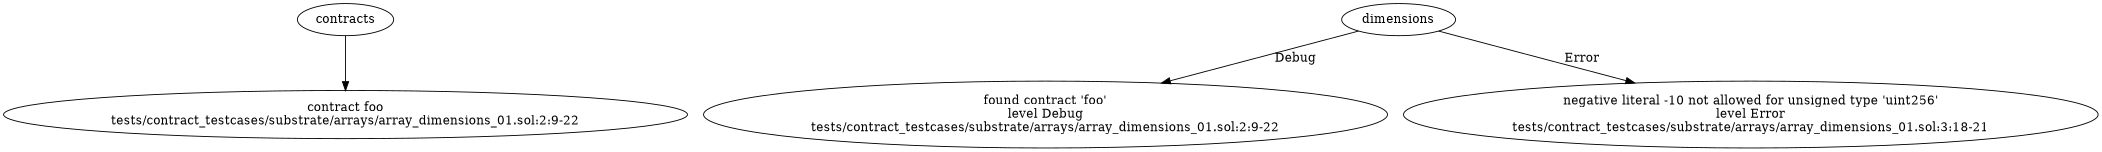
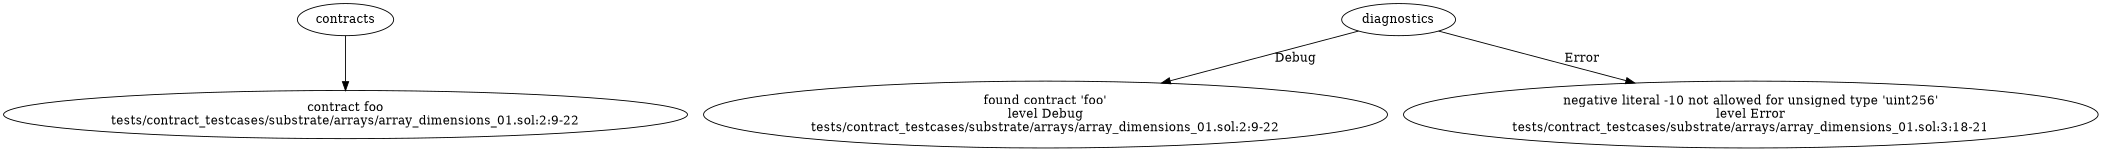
node "dimensions": label "dimensions" -> "diagnostics"
